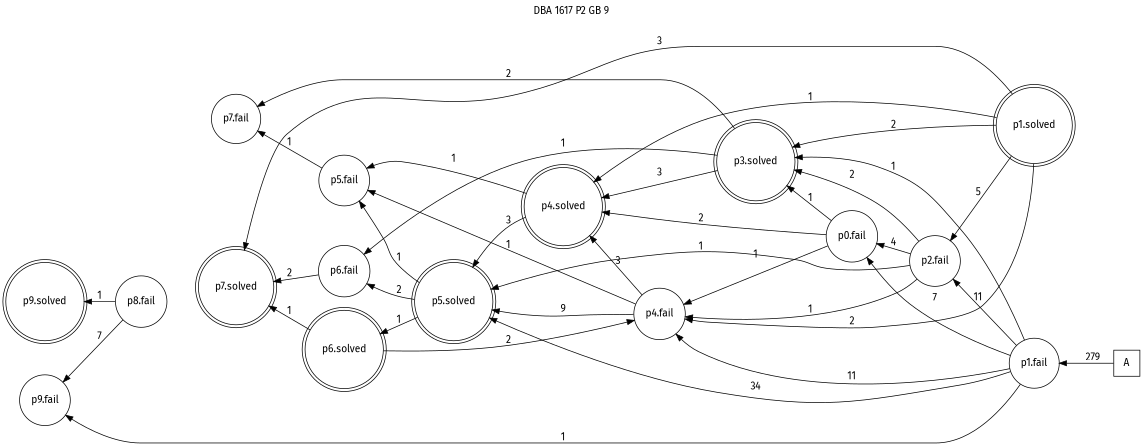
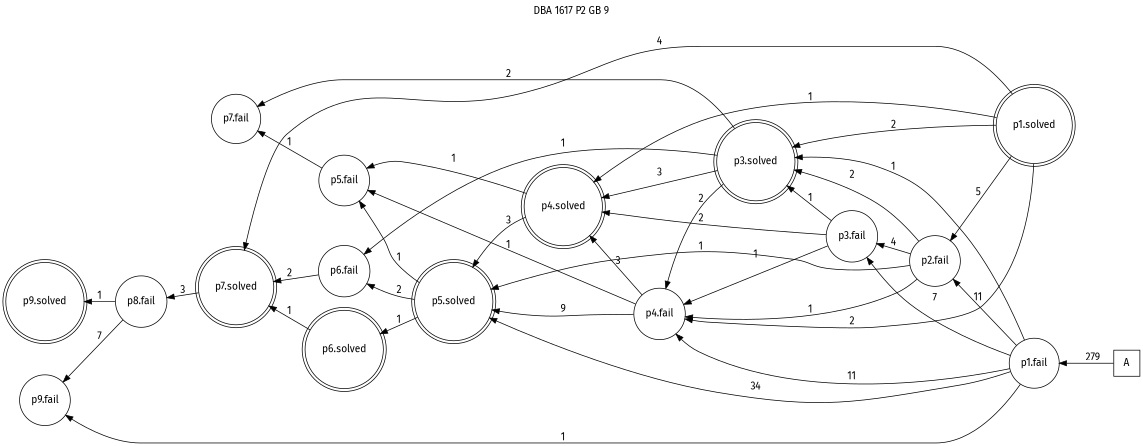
edge "p1.solved" -> "p7.solved": label "3" -> "4"
node "p0.fail": label "p0.fail" -> "p3.fail"
edge "p7.solved" -> "p8.fail": added, label "3"
edge "p6.solved" -> "p4.fail": now "p3.solved" -> "p4.fail"
